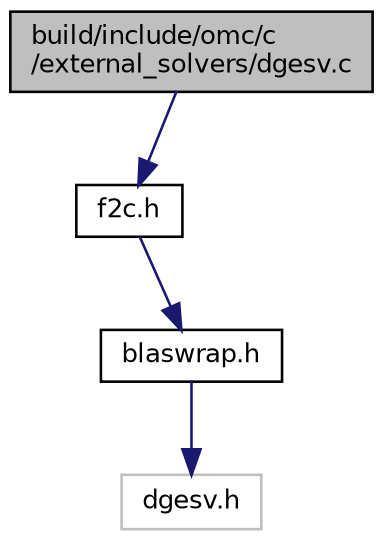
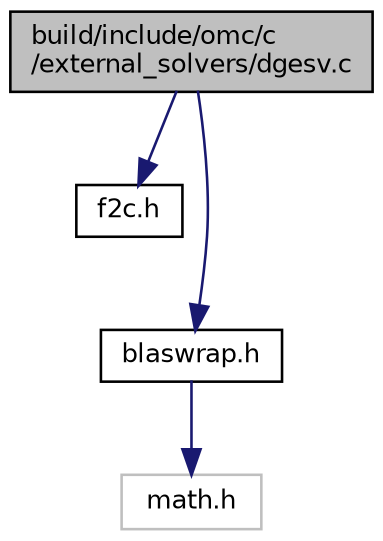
edge "f2c.h" -> "blaswrap.h": now "build/include/omc/c /external_solvers/dgesv.c" -> "blaswrap.h"
node "dgesv.h": label "dgesv.h" -> "math.h"
